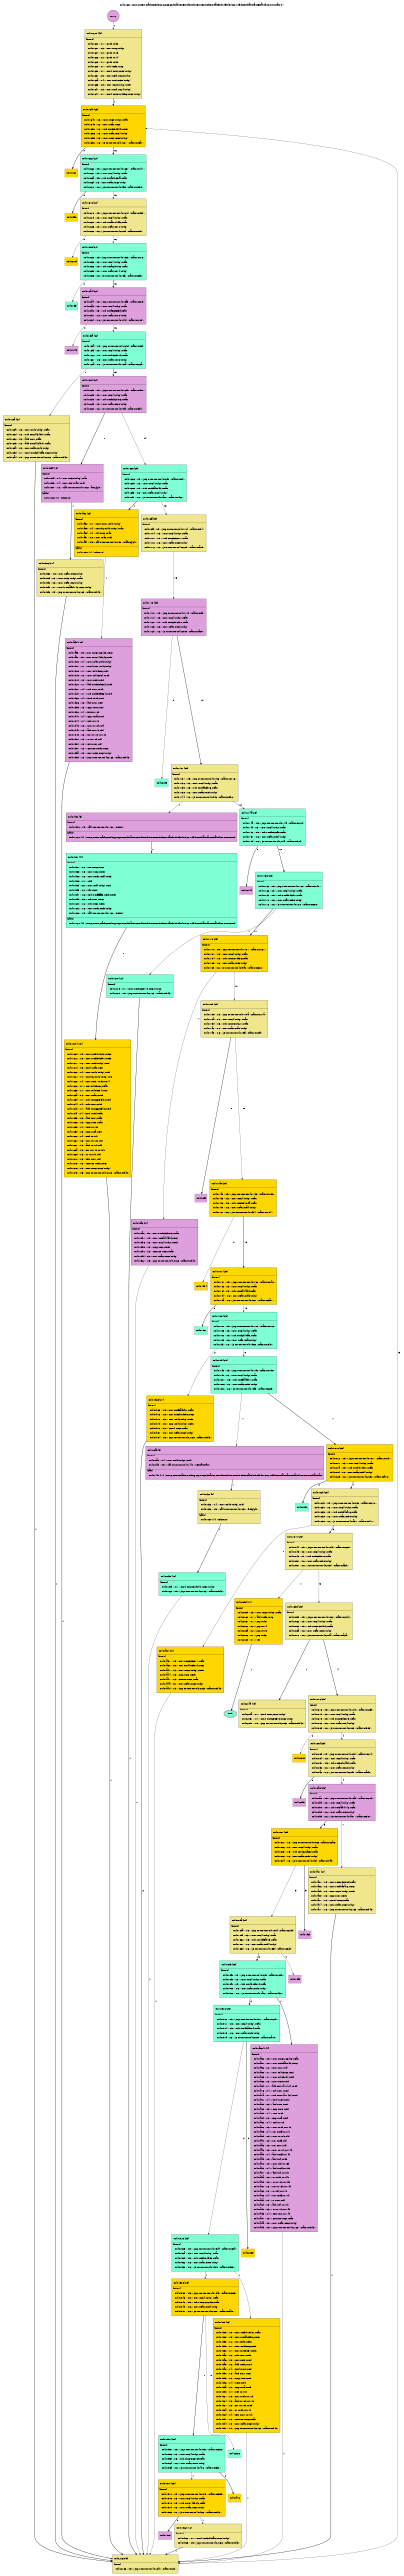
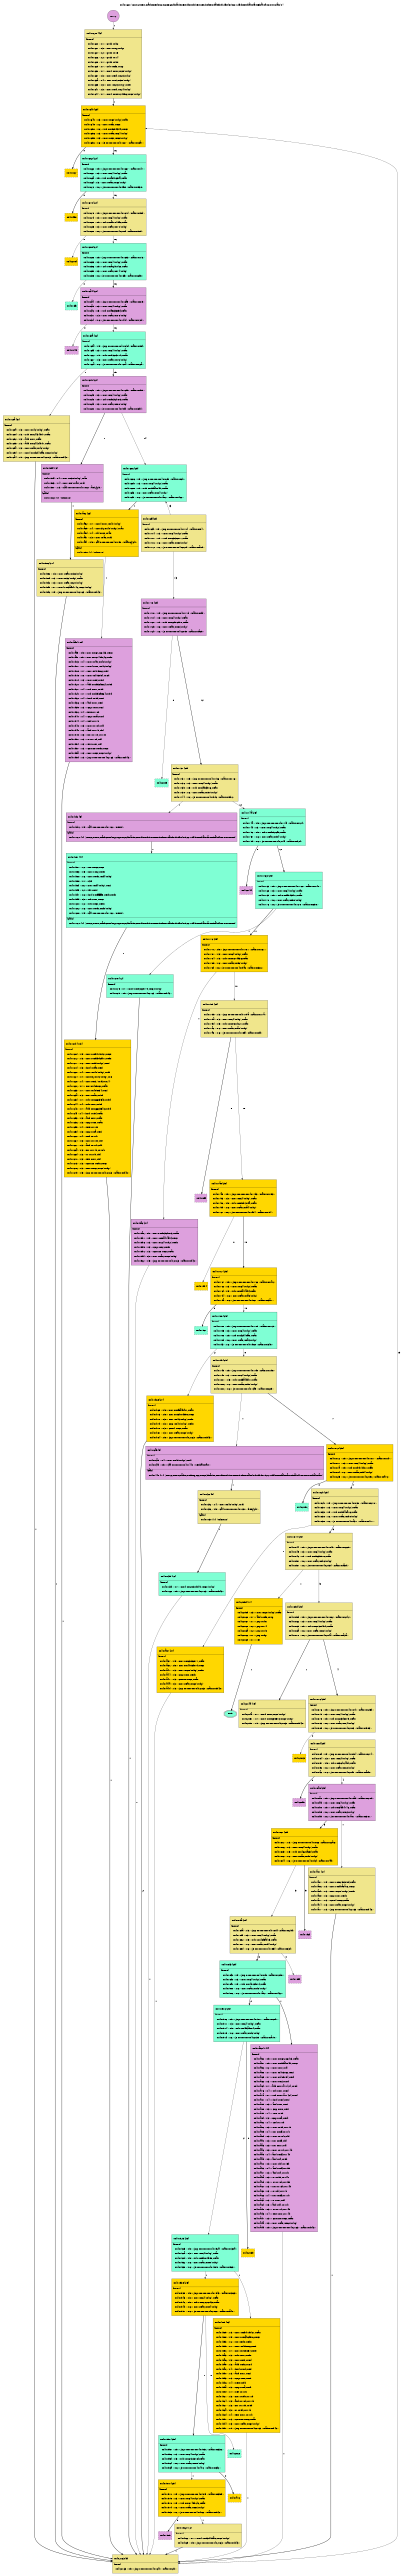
edge "0x4016e6 [25]" -> "0x4016ff [25]": reversed
node "0x4017f9 [25]": fillcolor aquamarine -> khaki
edge "0x401876 [25]" -> "0x40188f [25]": removed, label "4"
